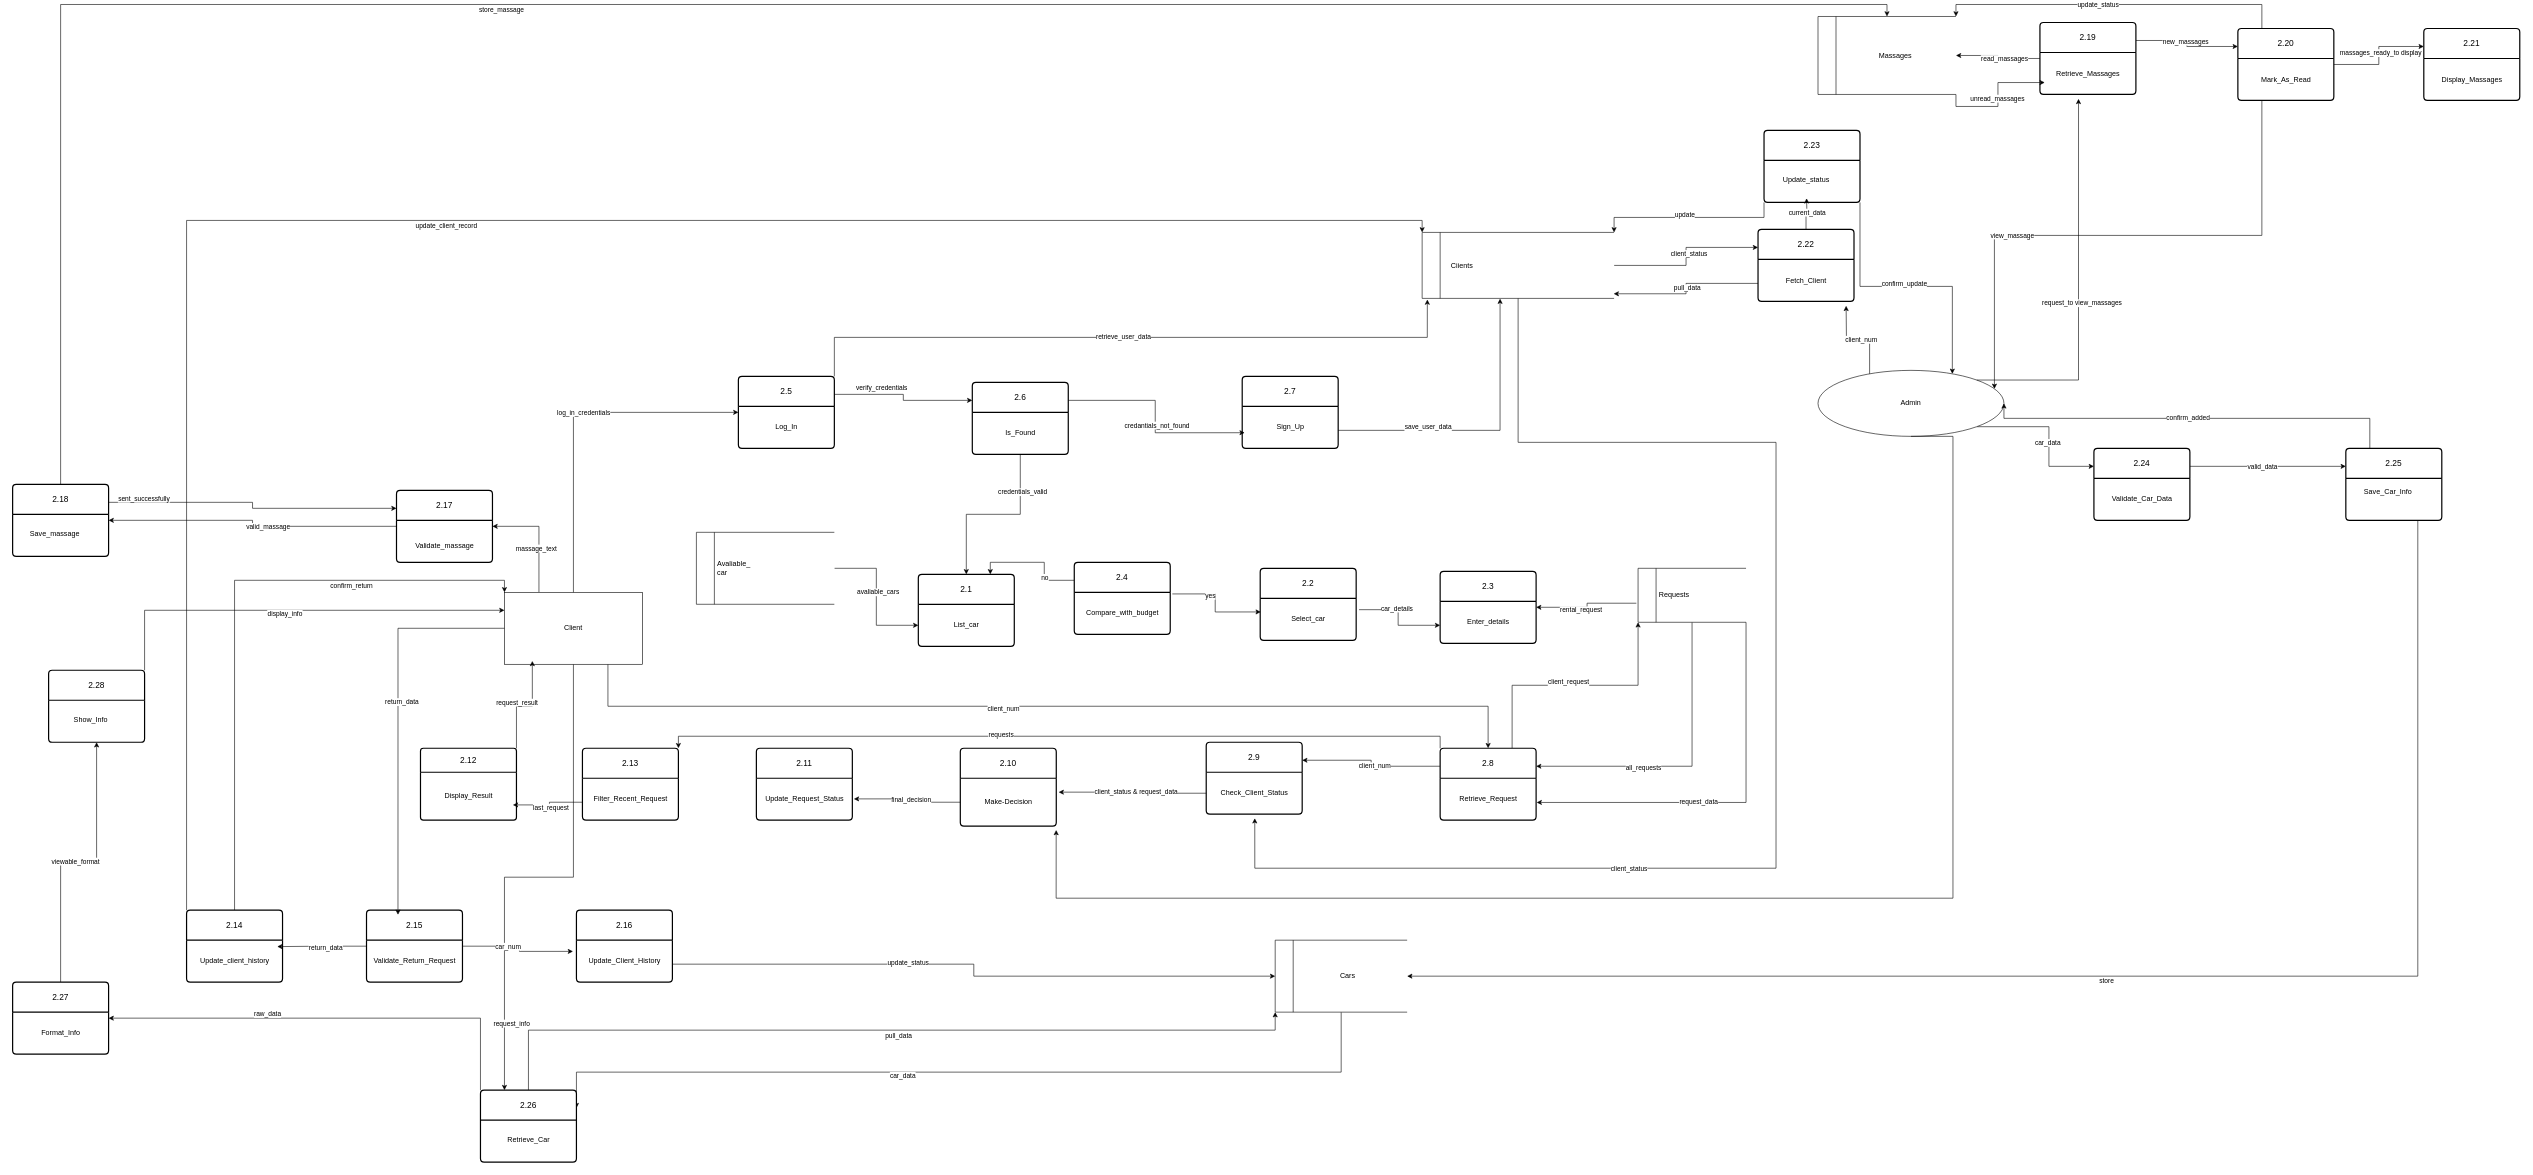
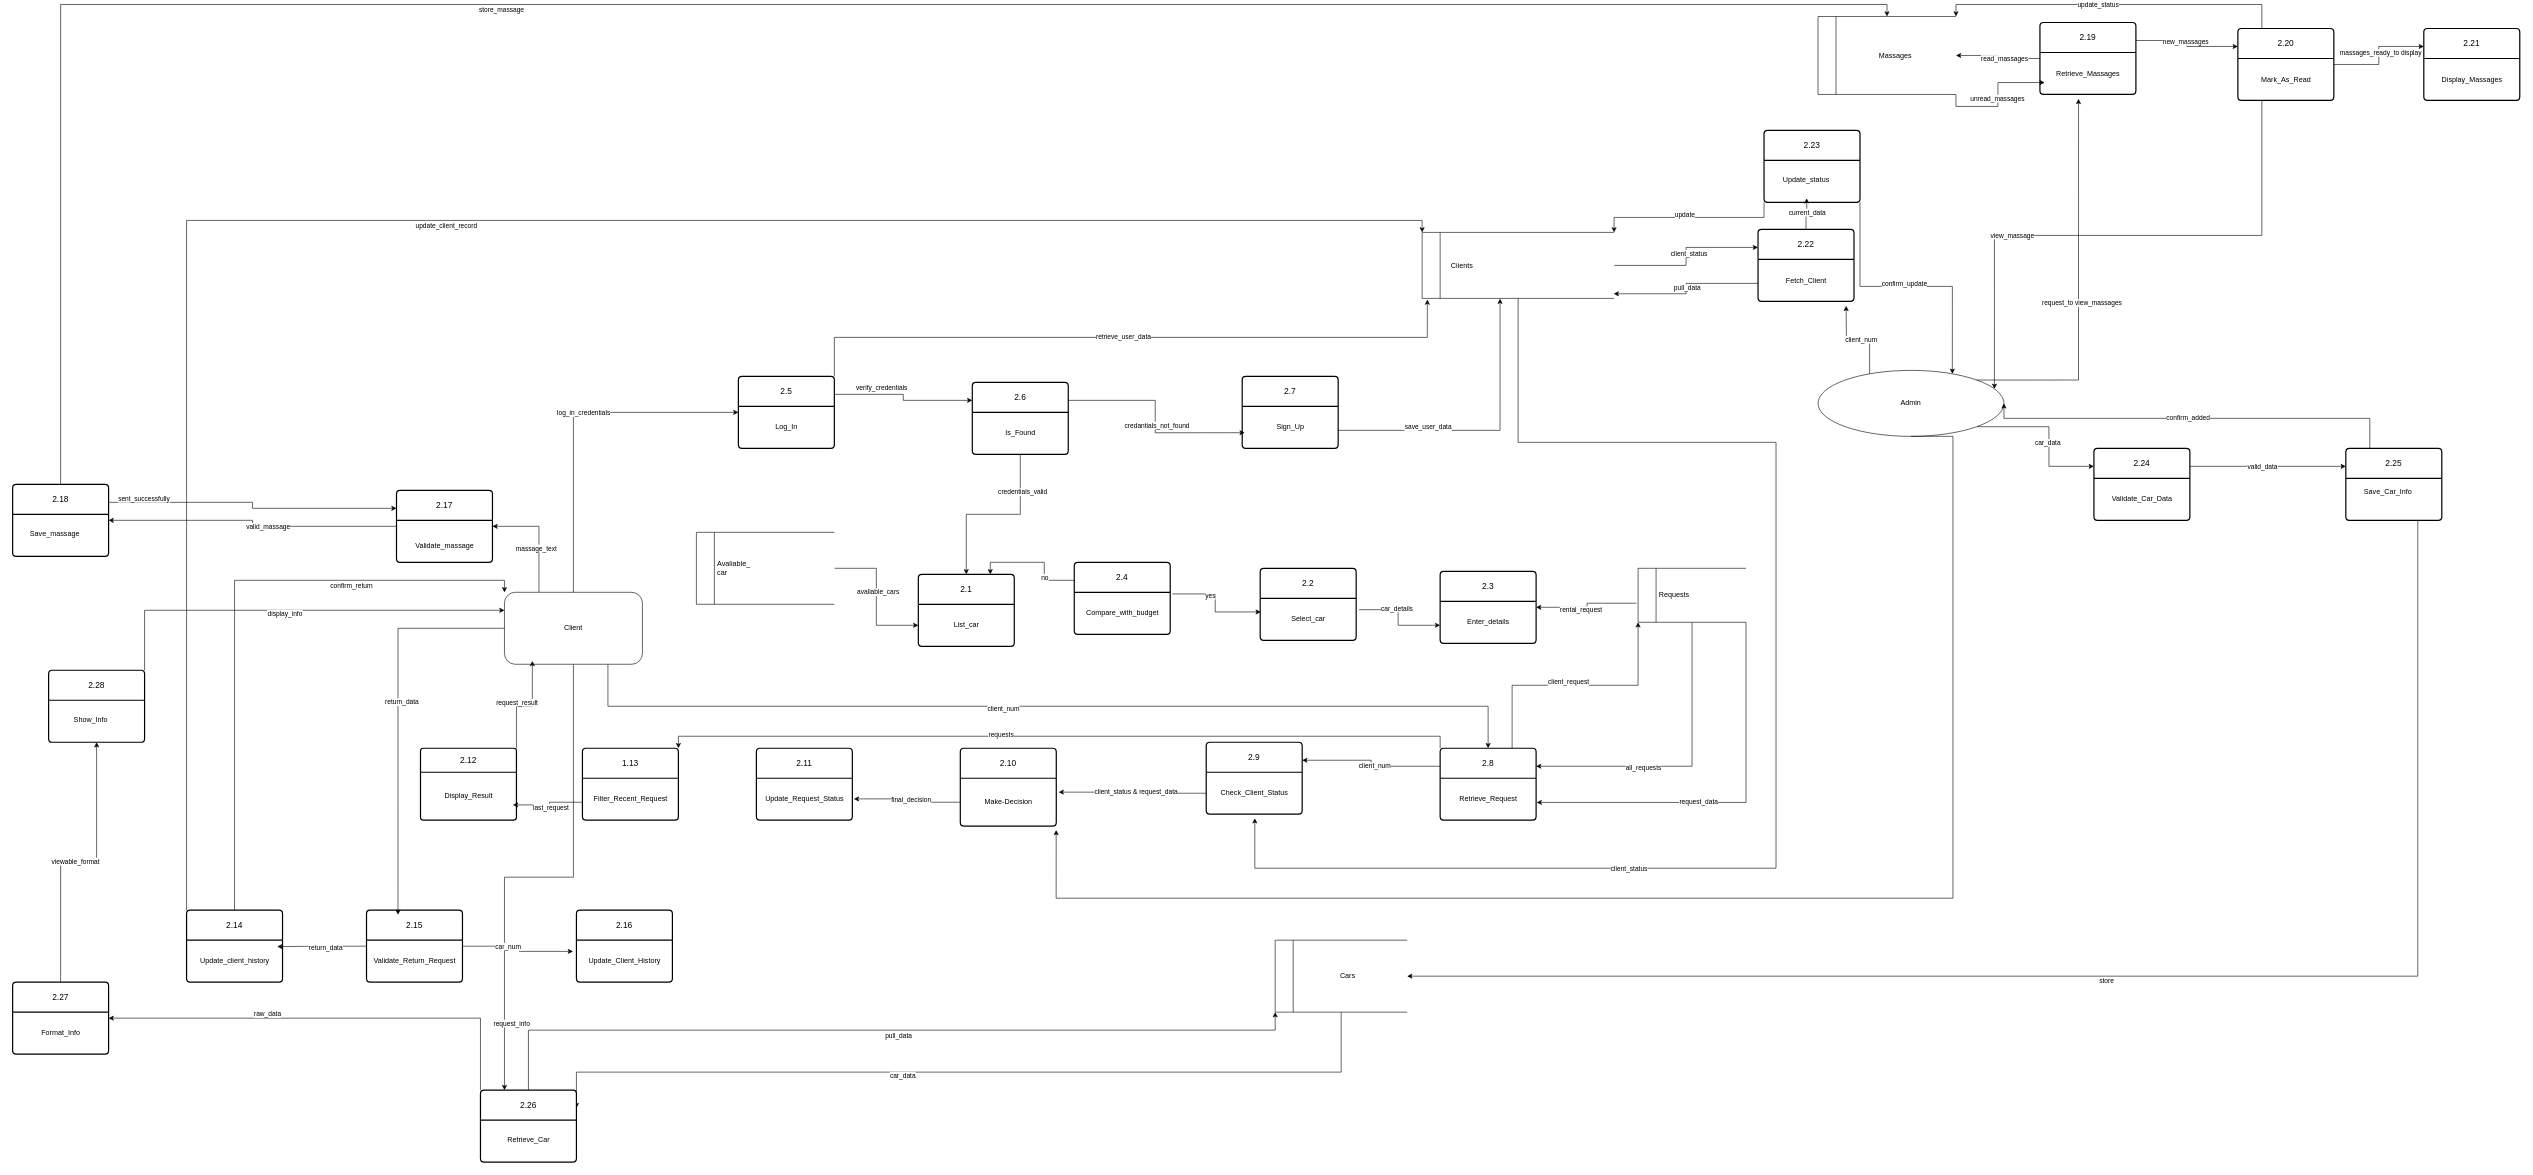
node "Client": shape rectangle -> rounded rectangle
node "2.13": label "2.13" -> "1.13"
edge "2.16" -> "Cars": removed, label "update_status"
